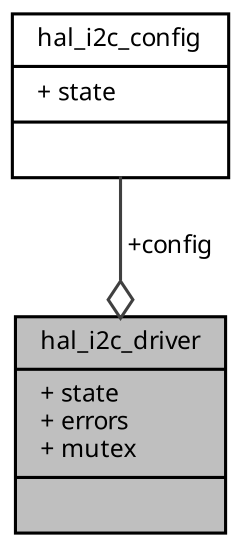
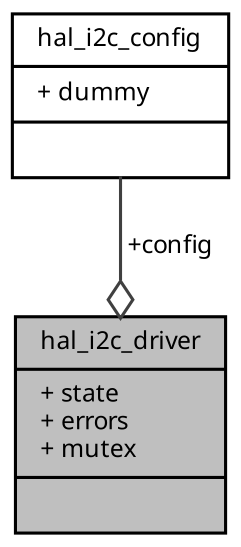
node "hal_i2c_config": text "+ state" -> "+ dummy"
